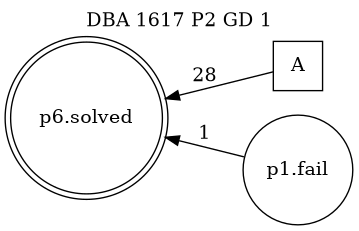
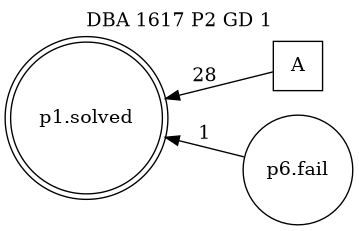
node "p6.solved": label "p6.solved" -> "p1.solved"
node "p1.fail": label "p1.fail" -> "p6.fail"
